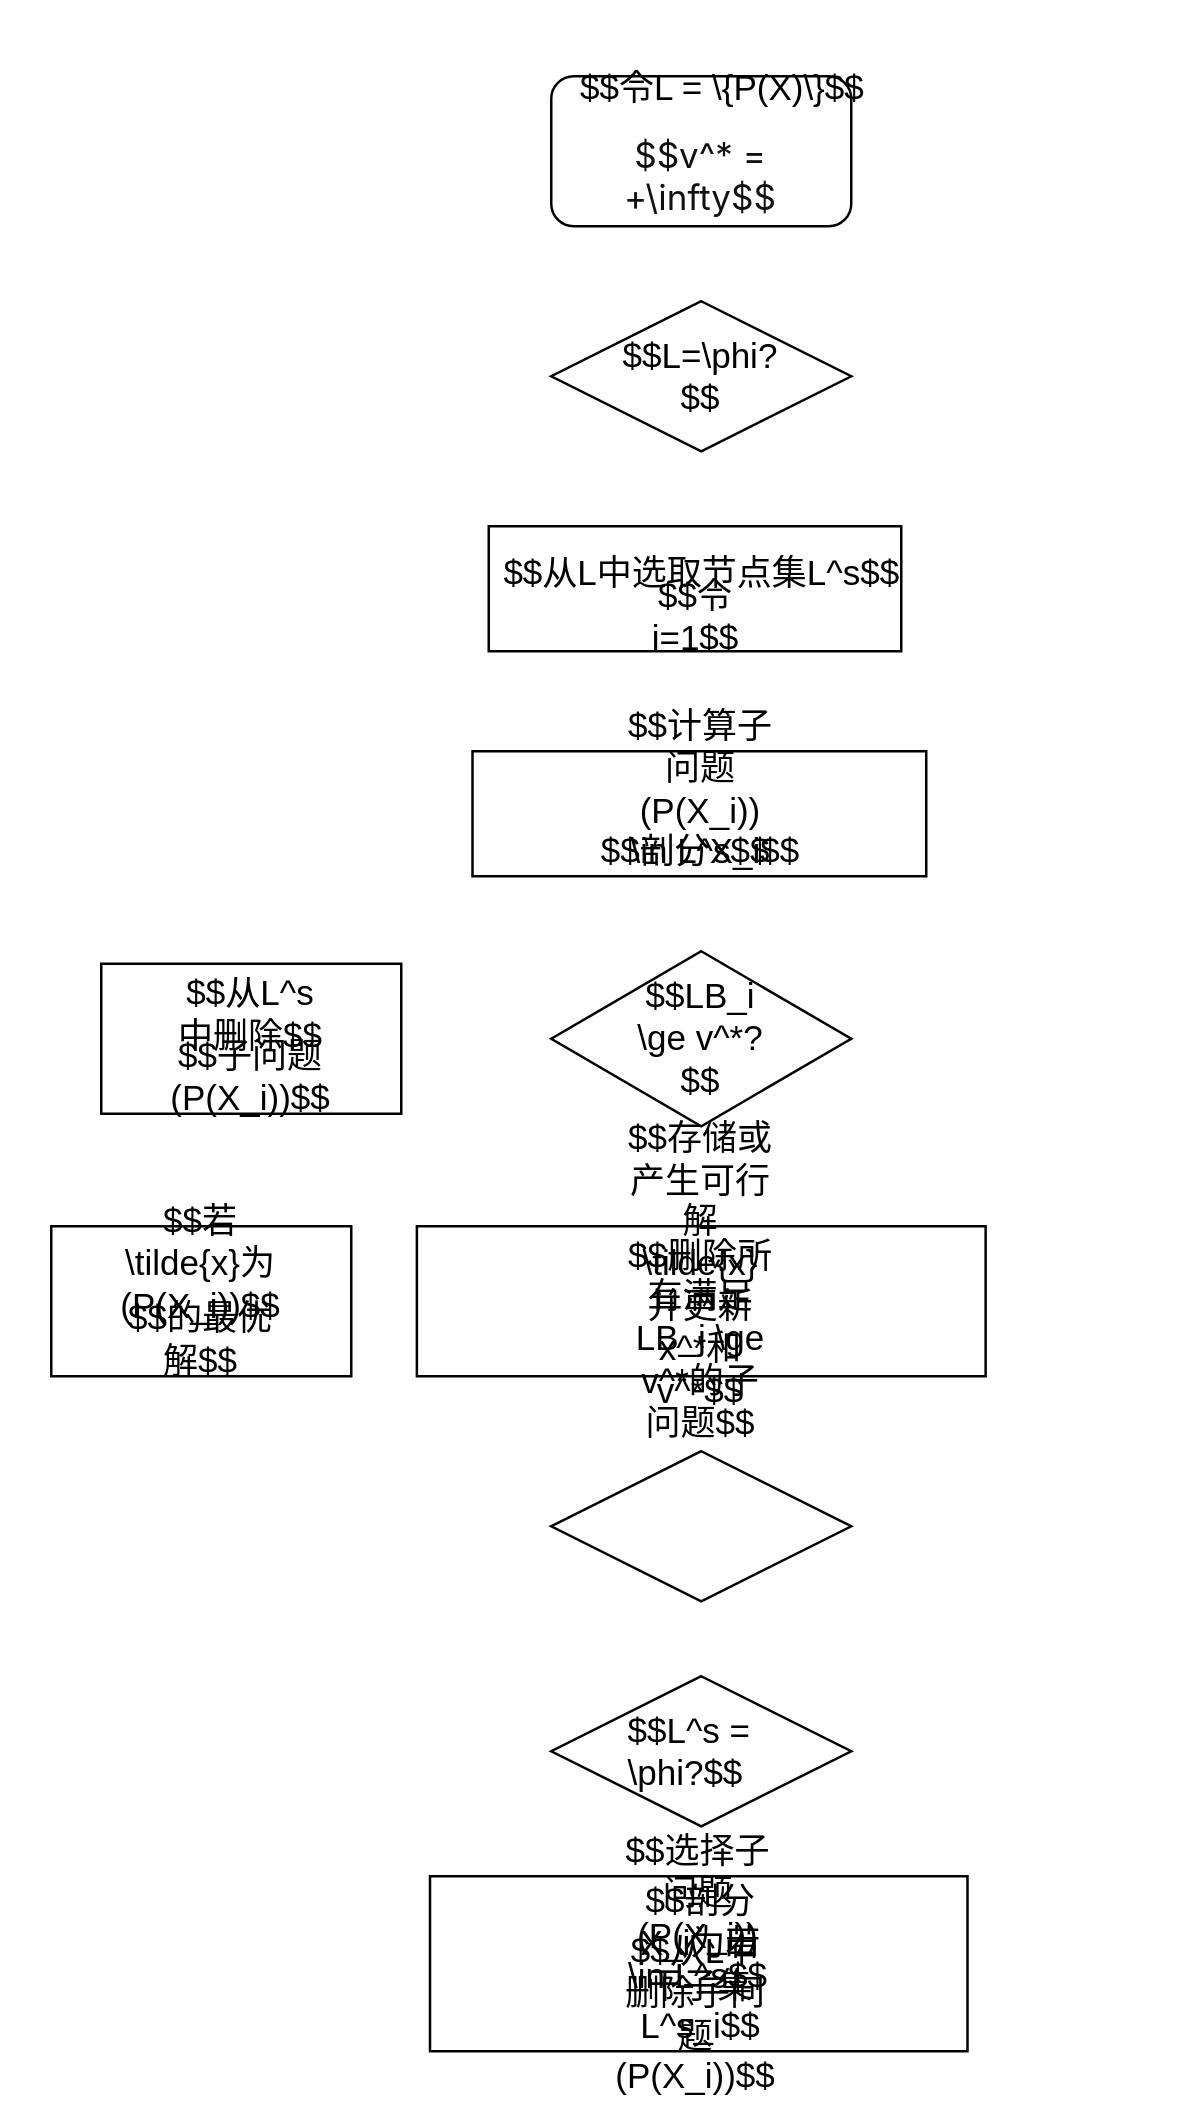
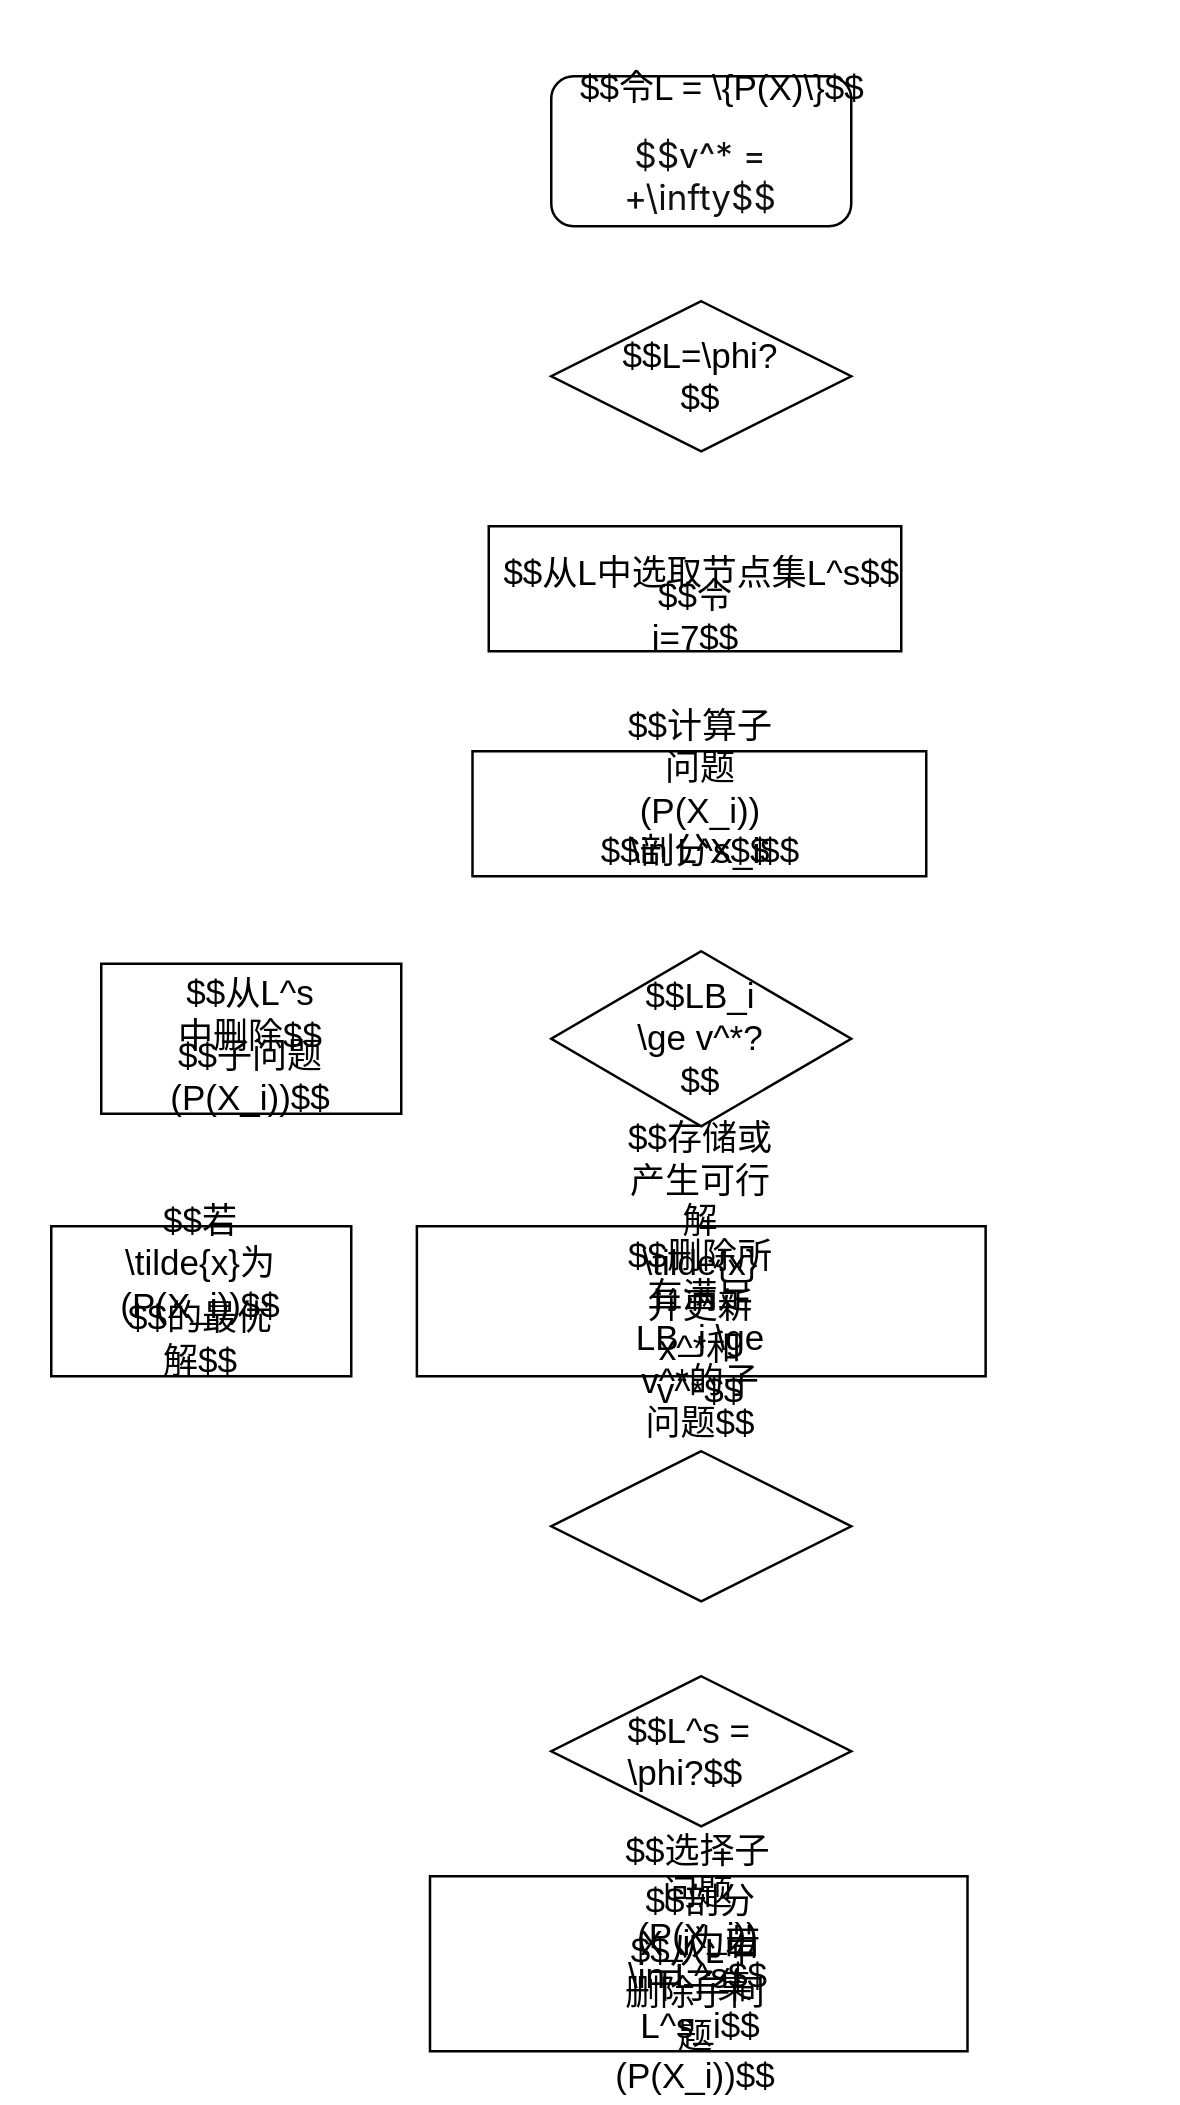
node "$$令i=1$$": label "$$令i=1$$" -> "$$令i=7$$"
